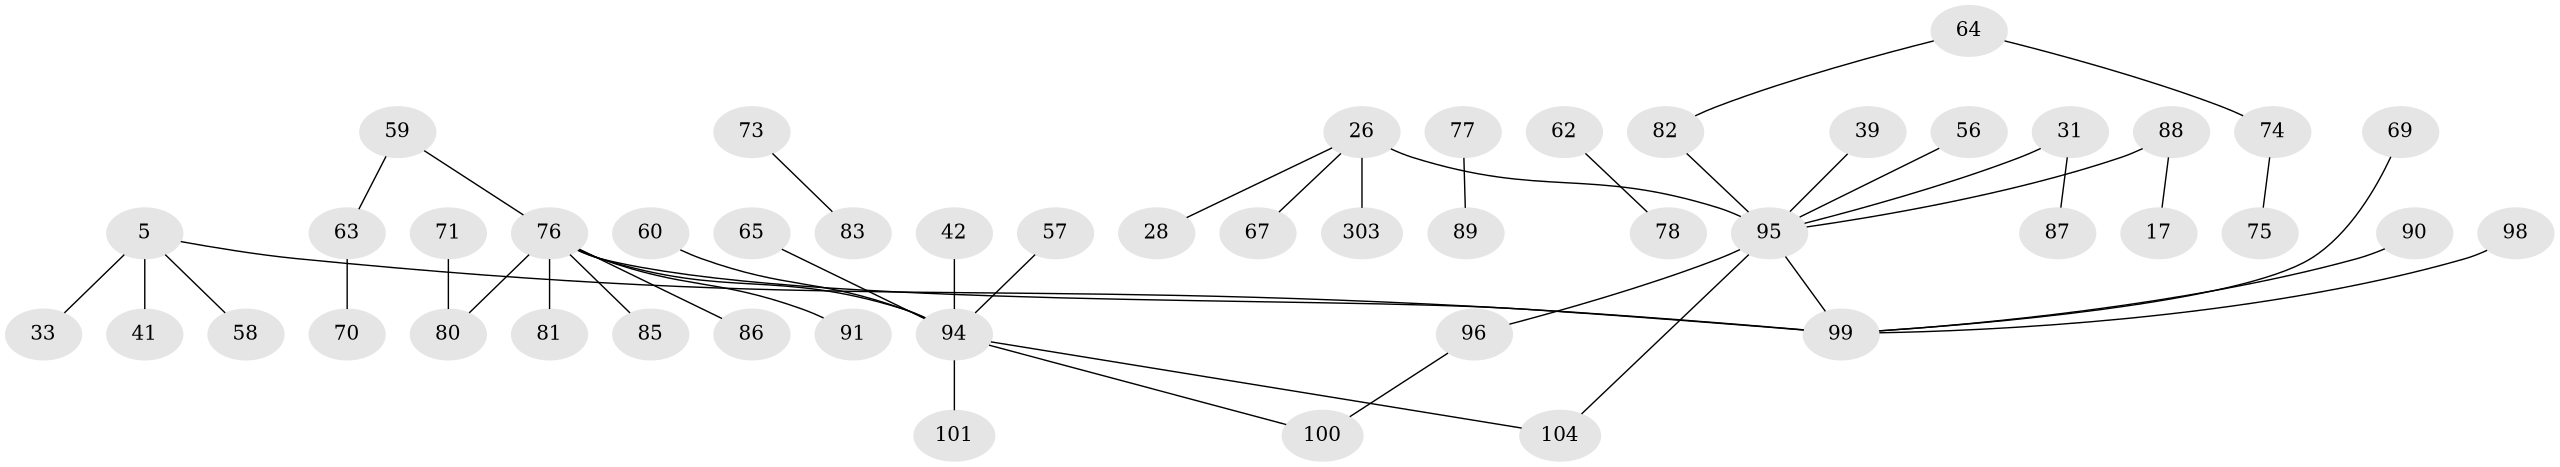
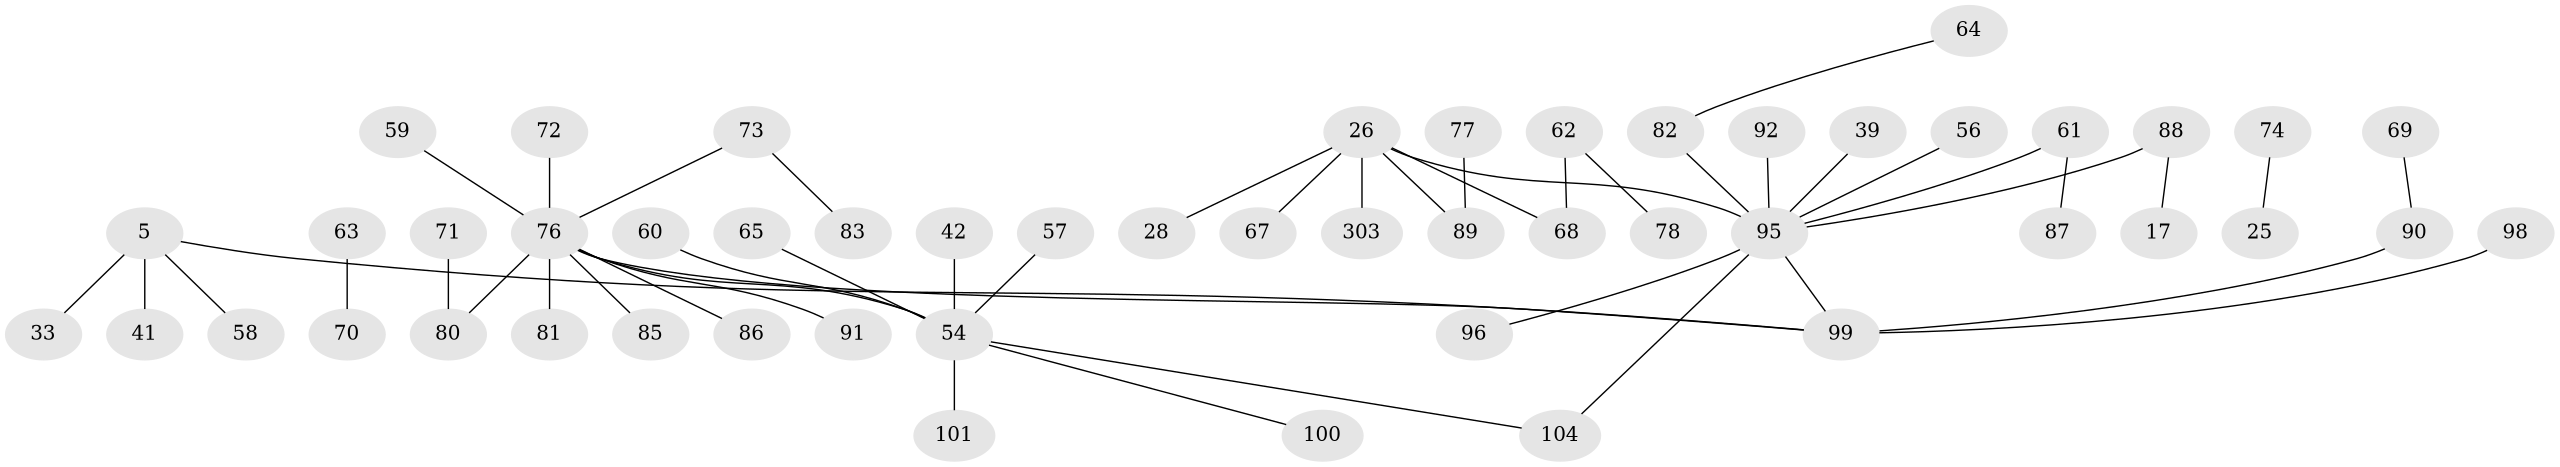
edge "64" -- "74": removed
node "72": added
node "92": added
node "31": label "31" -> "61"
edge "59" -- "63": removed
edge "73" -- "76": added
edge "26" -- "89": added
node "68": added
node "75": label "75" -> "25"
edge "69" -- "99": now "69" -- "90"
node "94": label "94" -> "54"
edge "96" -- "100": removed
